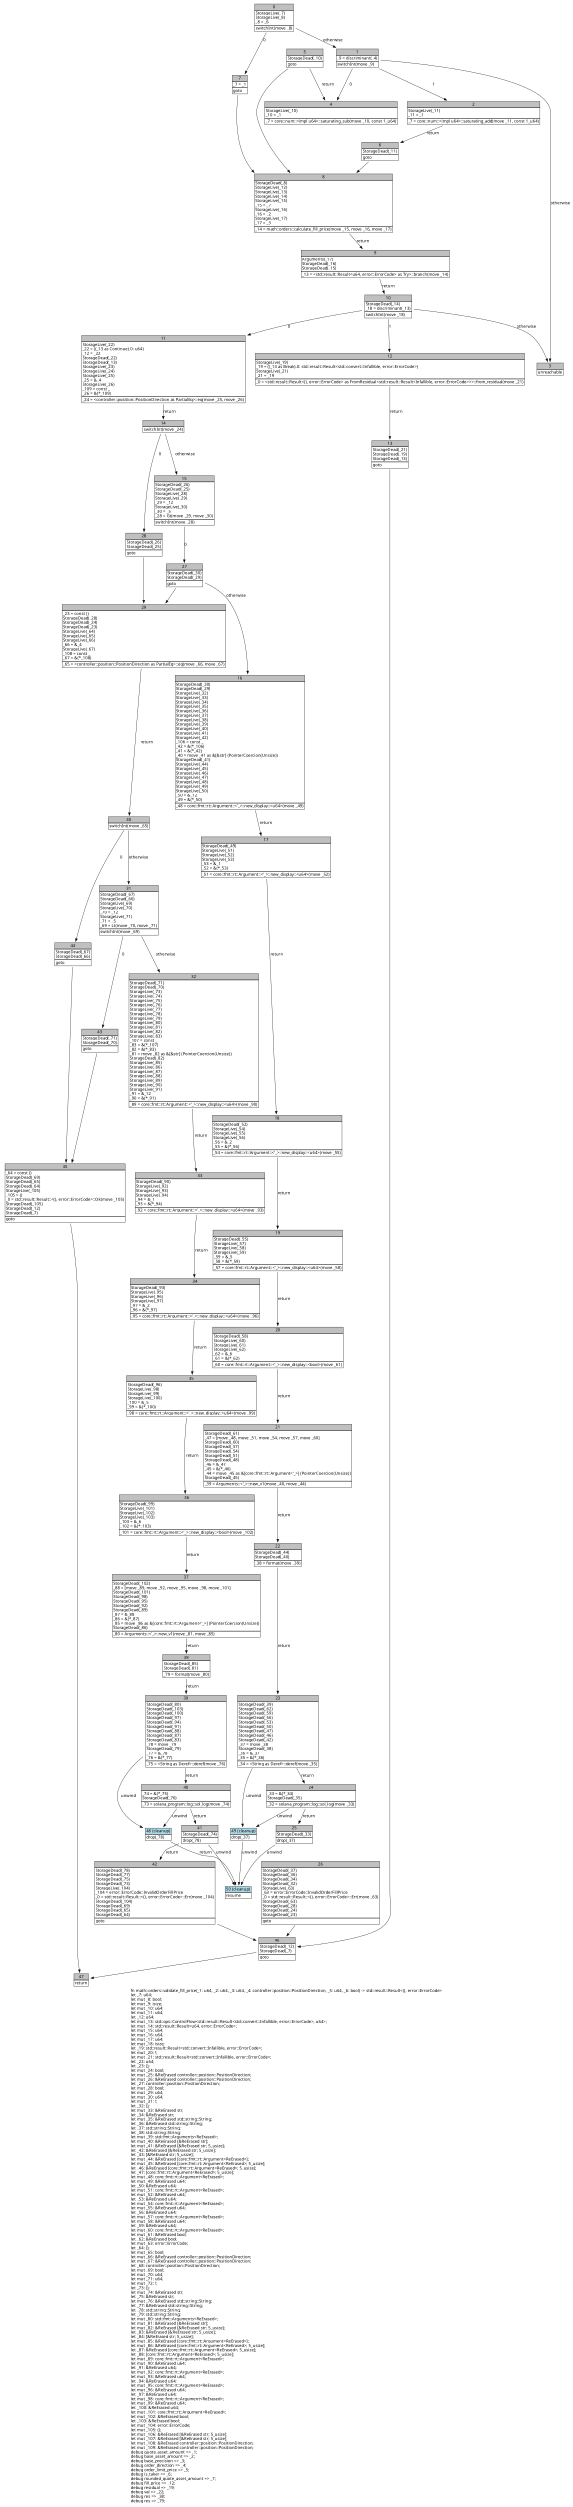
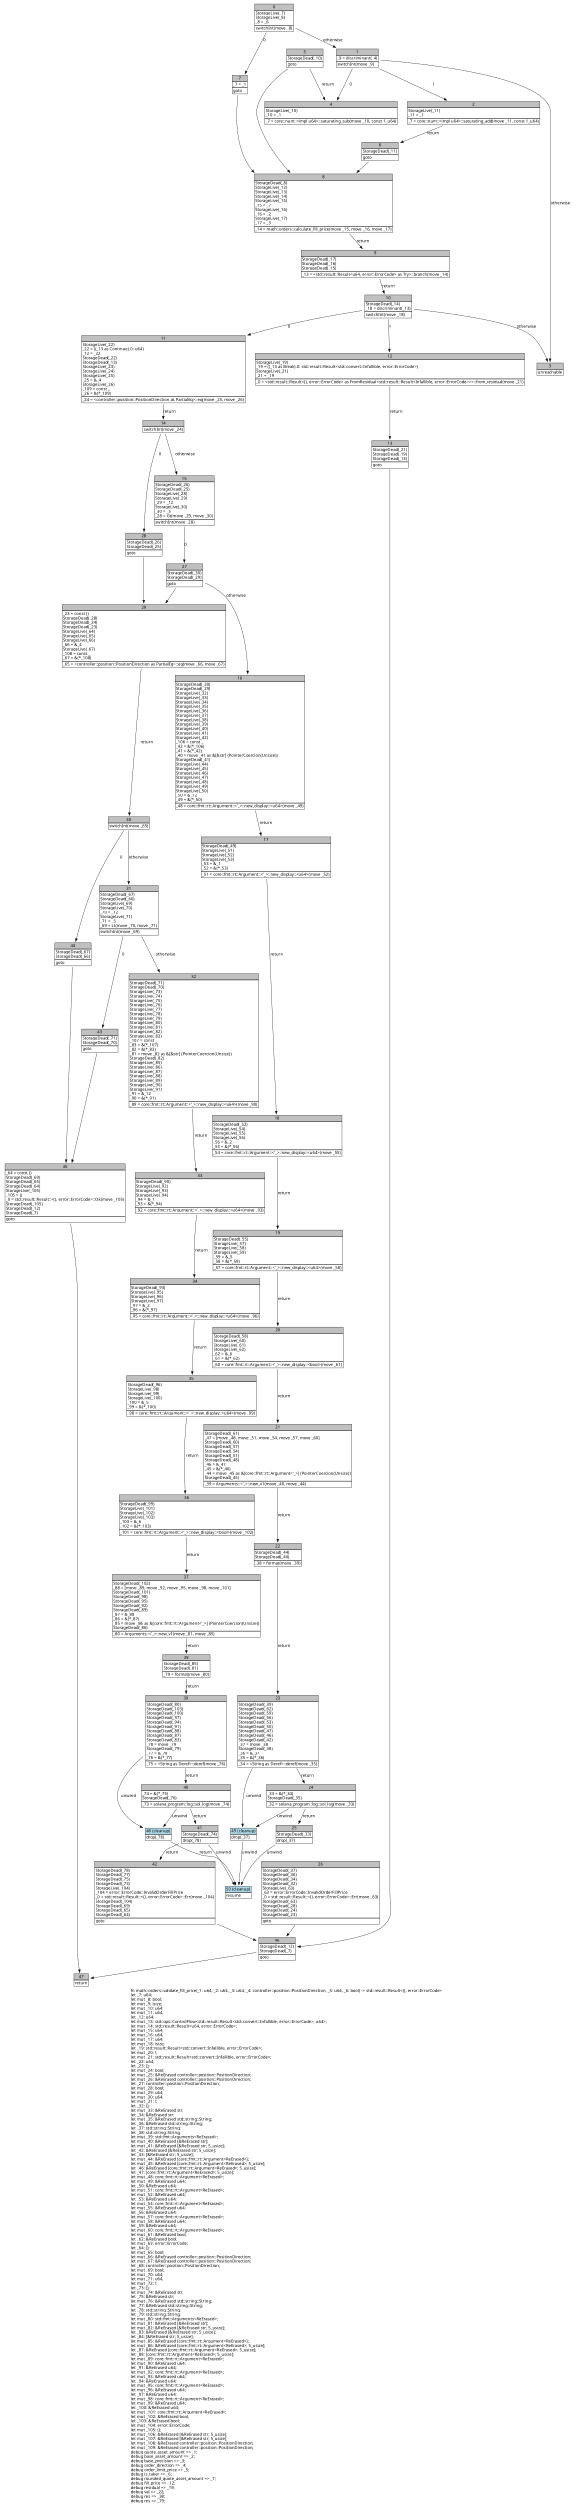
node "9": text "Arguments(_17)" -> "StorageDead(_17)"
